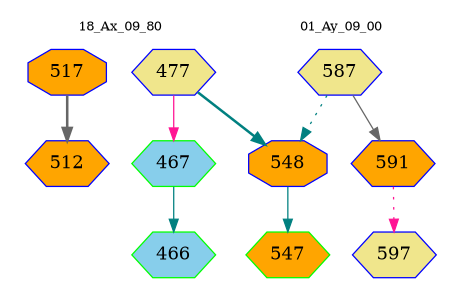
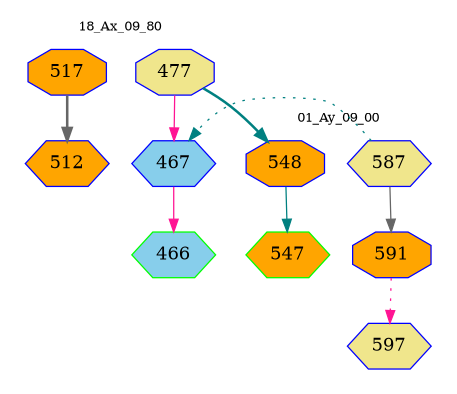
node "477": shape hexagon -> octagon
edge "587" -> "548": now "587" -> "467"
node "467": color green -> blue
node "591": shape hexagon -> octagon
edge "467" -> "466": color teal -> deeppink
